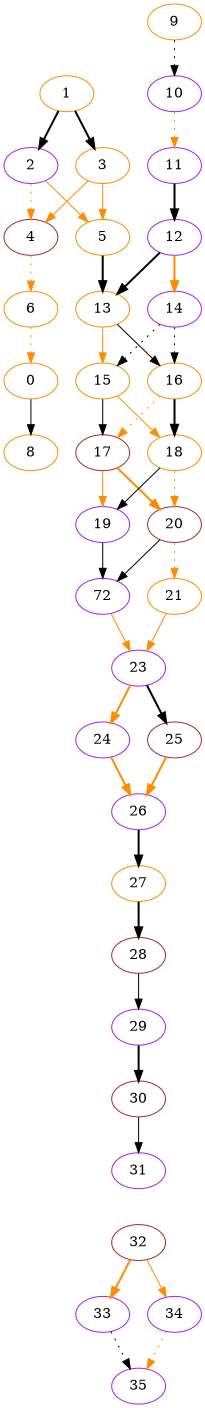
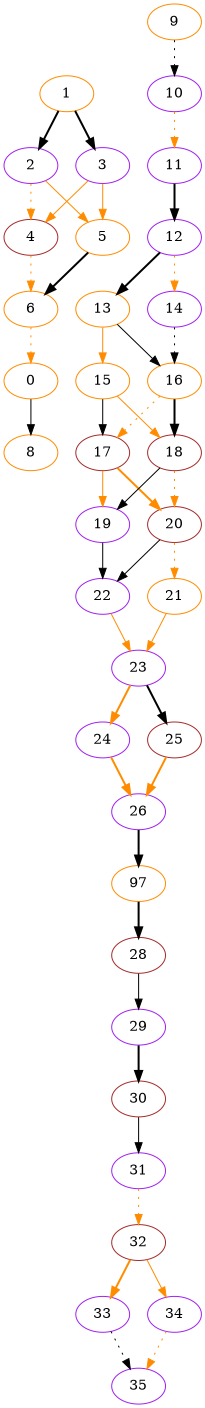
node "3": color darkorange -> purple
edge "5" -> "13": now "5" -> "6"
edge "12" -> "14": style bold -> dotted
edge "14" -> "15": removed
node "18": color darkorange -> brown
node "72": label "72" -> "22"
node "27": label "27" -> "97"
edge "31" -> "32": added
